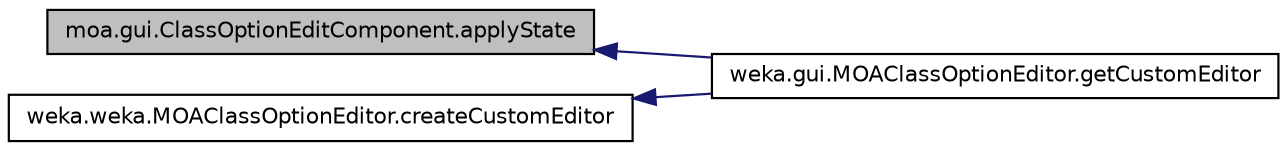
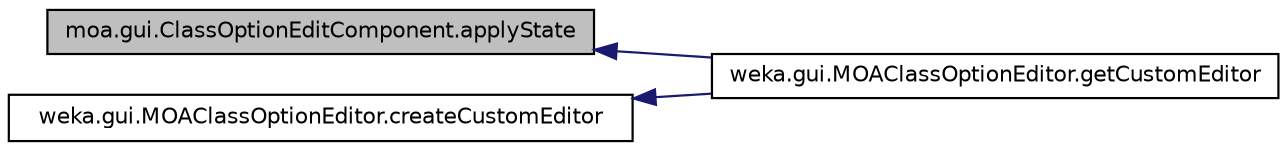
node "weka.weka.MOAClassOptionEditor.createCustomEditor": label "weka.weka.MOAClassOptionEditor.createCustomEditor" -> "weka.gui.MOAClassOptionEditor.createCustomEditor"
